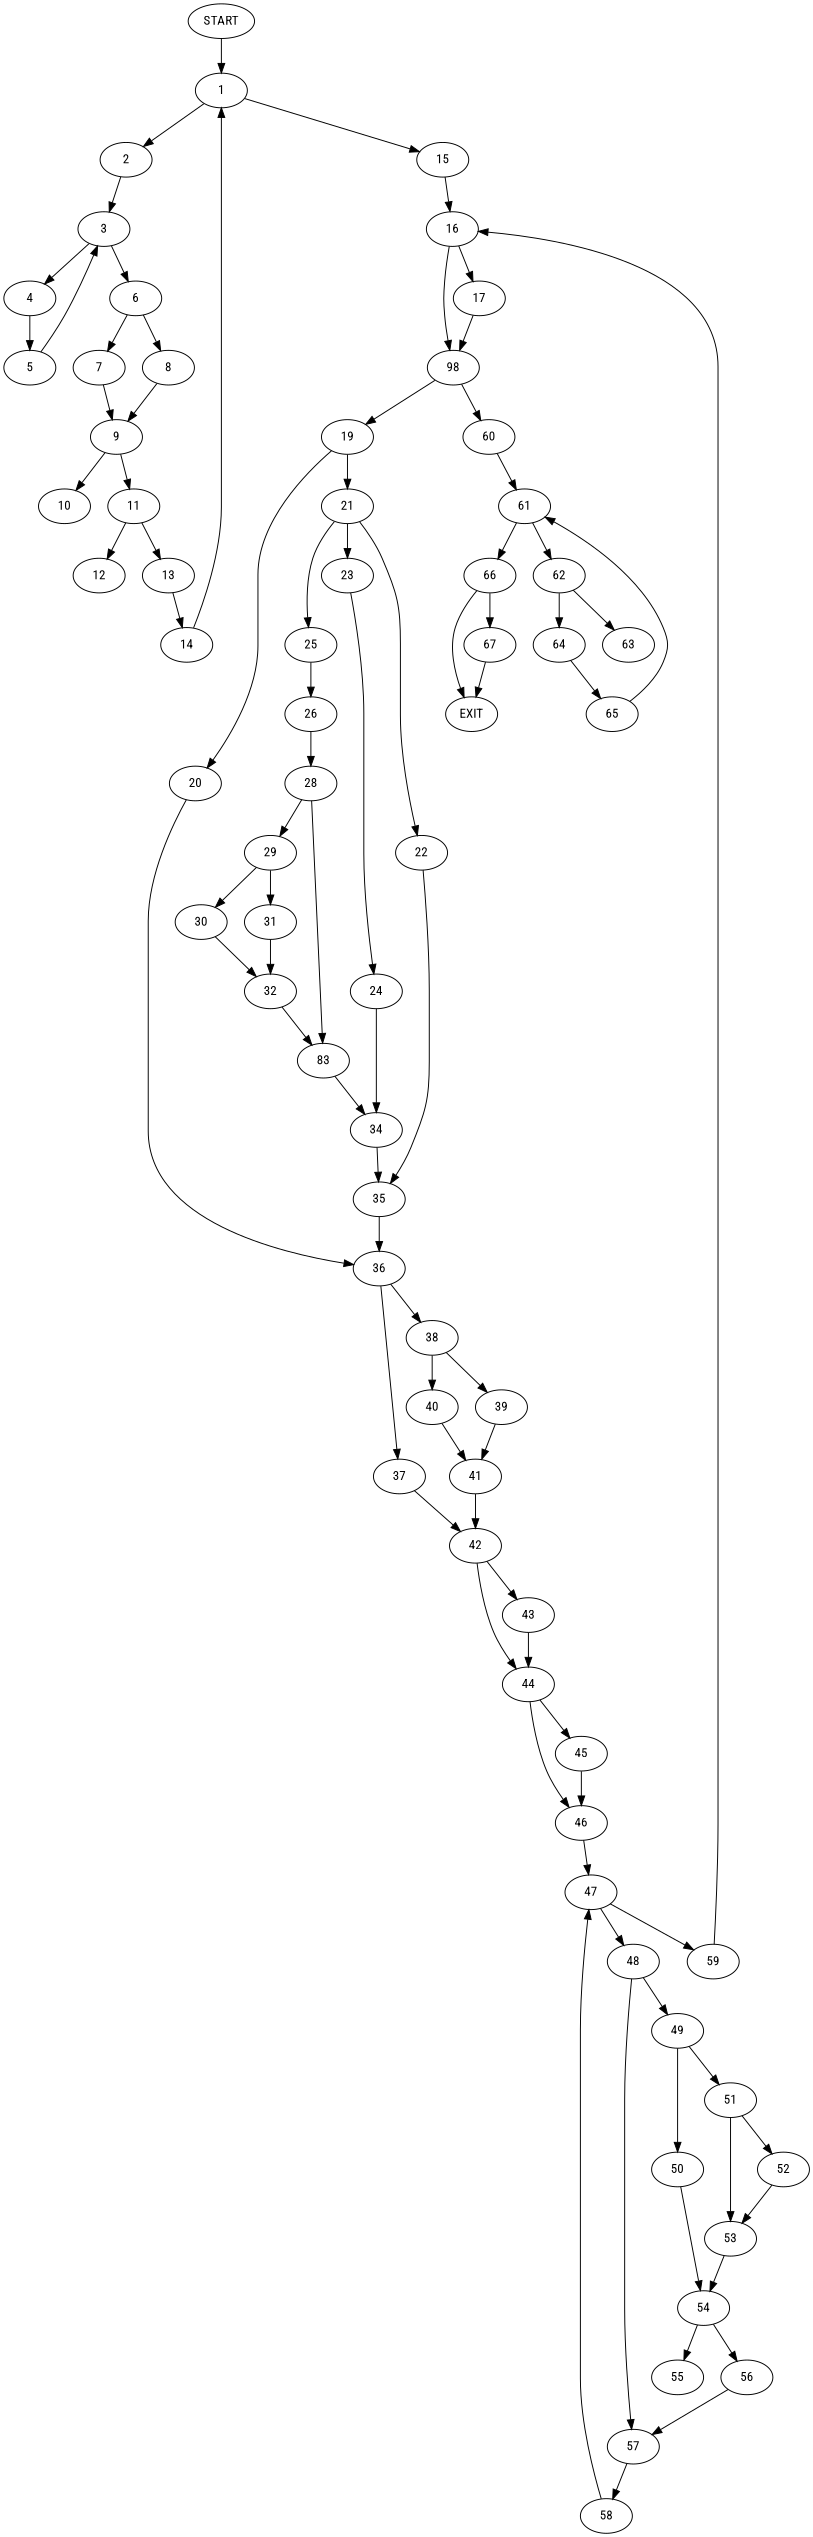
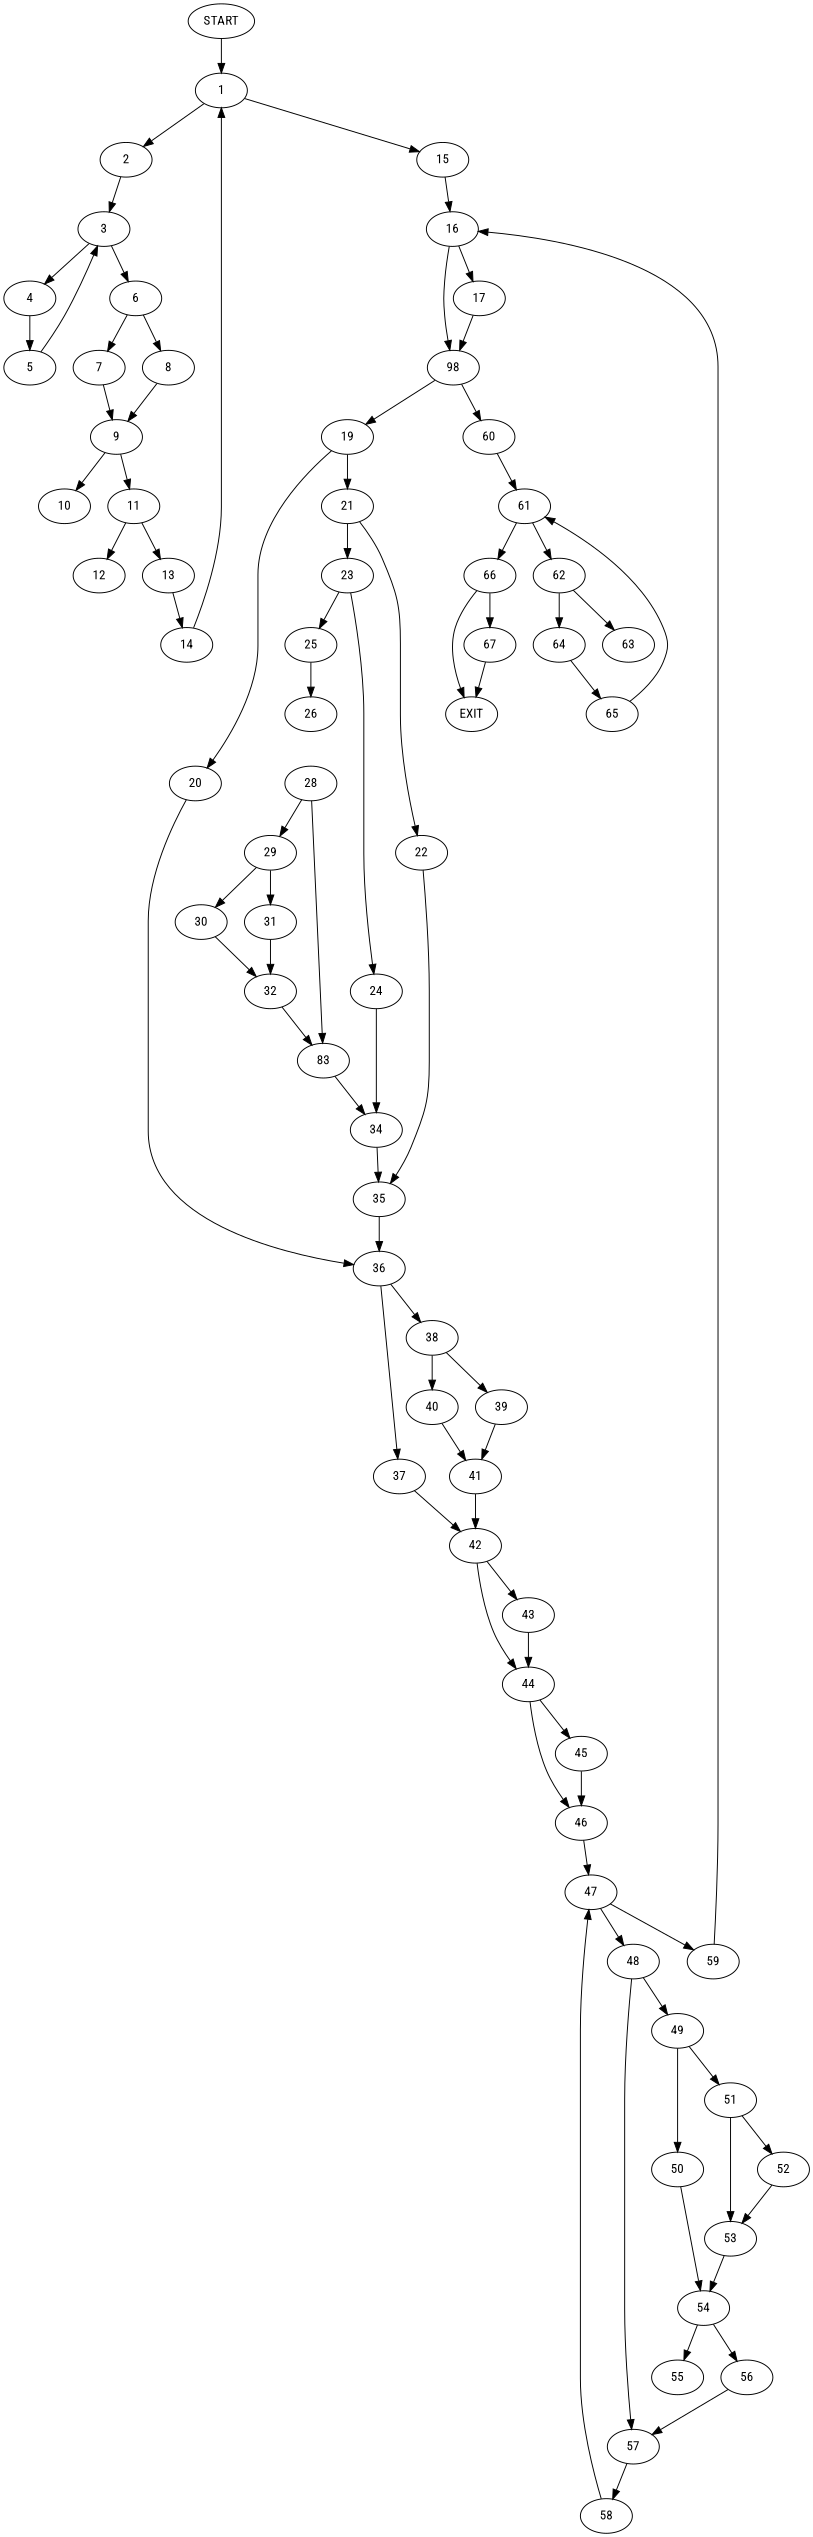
edge "21" -> "25": now "23" -> "25"
edge "26" -> "28": removed
